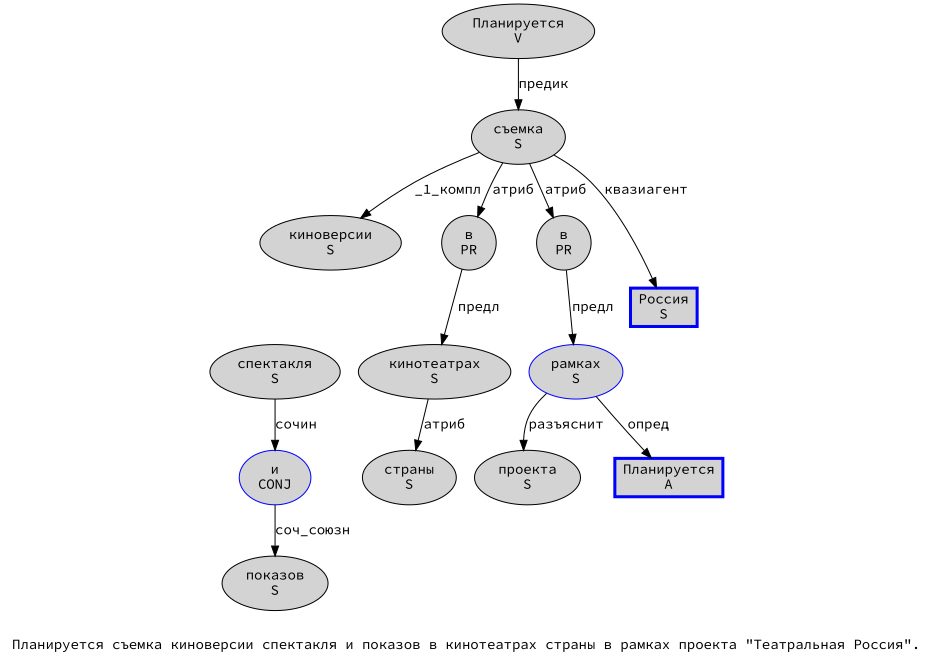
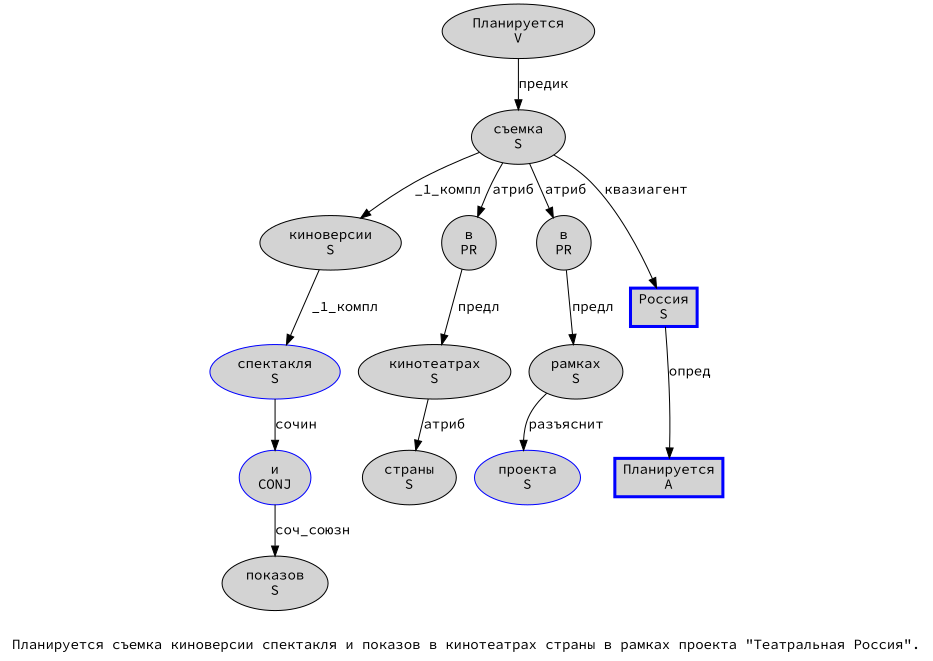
edge "киноверсии S" -> "спектакля S": added, label "_1_компл"
node "спектакля S": color black -> blue
node "рамках S": color blue -> black
edge "рамках S" -> "Планируется A": now "Россия S" -> "Планируется A"
node "проекта S": color black -> blue
